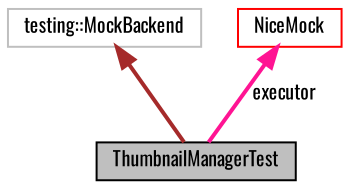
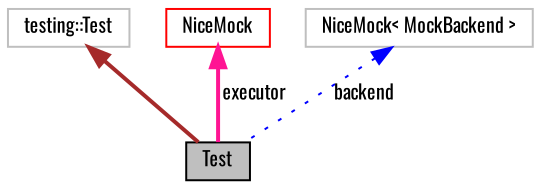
node "testing::MockBackend": label "testing::MockBackend" -> "testing::Test"
node "NiceMock< MockBackend >": added
node "ThumbnailManagerTest": label "ThumbnailManagerTest" -> "Test"
